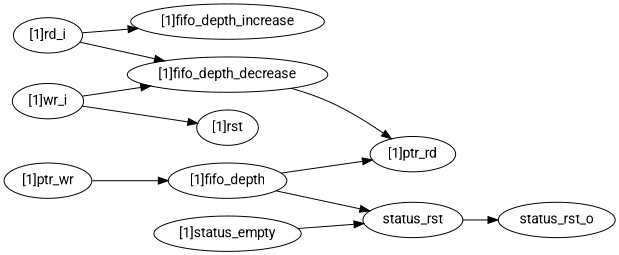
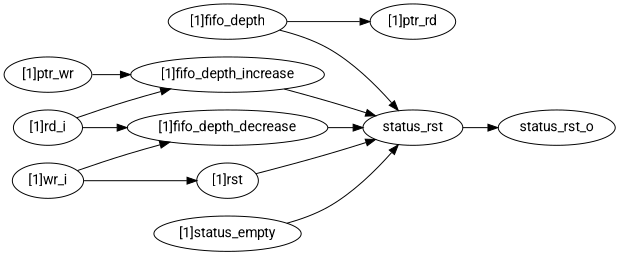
edge "[1]fifo_depth_increase" -> "status_rst": added
edge "[1]fifo_depth_decrease" -> "[1]ptr_rd": now "[1]fifo_depth_decrease" -> "status_rst"
edge "[1]rst" -> "status_rst": added
edge "[1]ptr_wr" -> "[1]fifo_depth": now "[1]ptr_wr" -> "[1]fifo_depth_increase"
